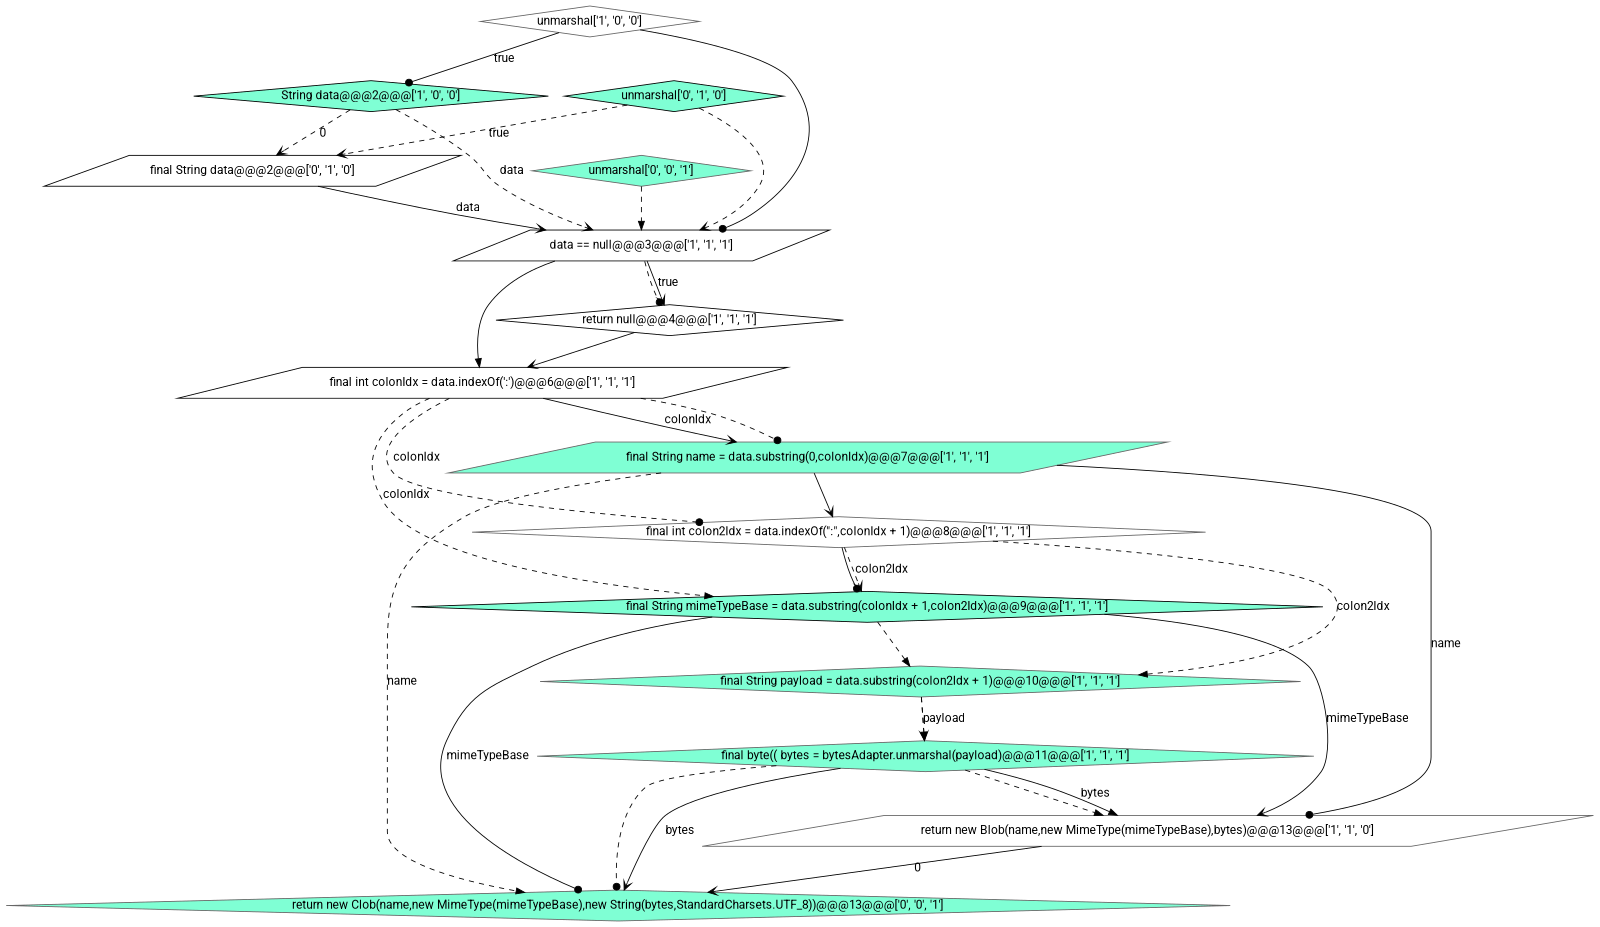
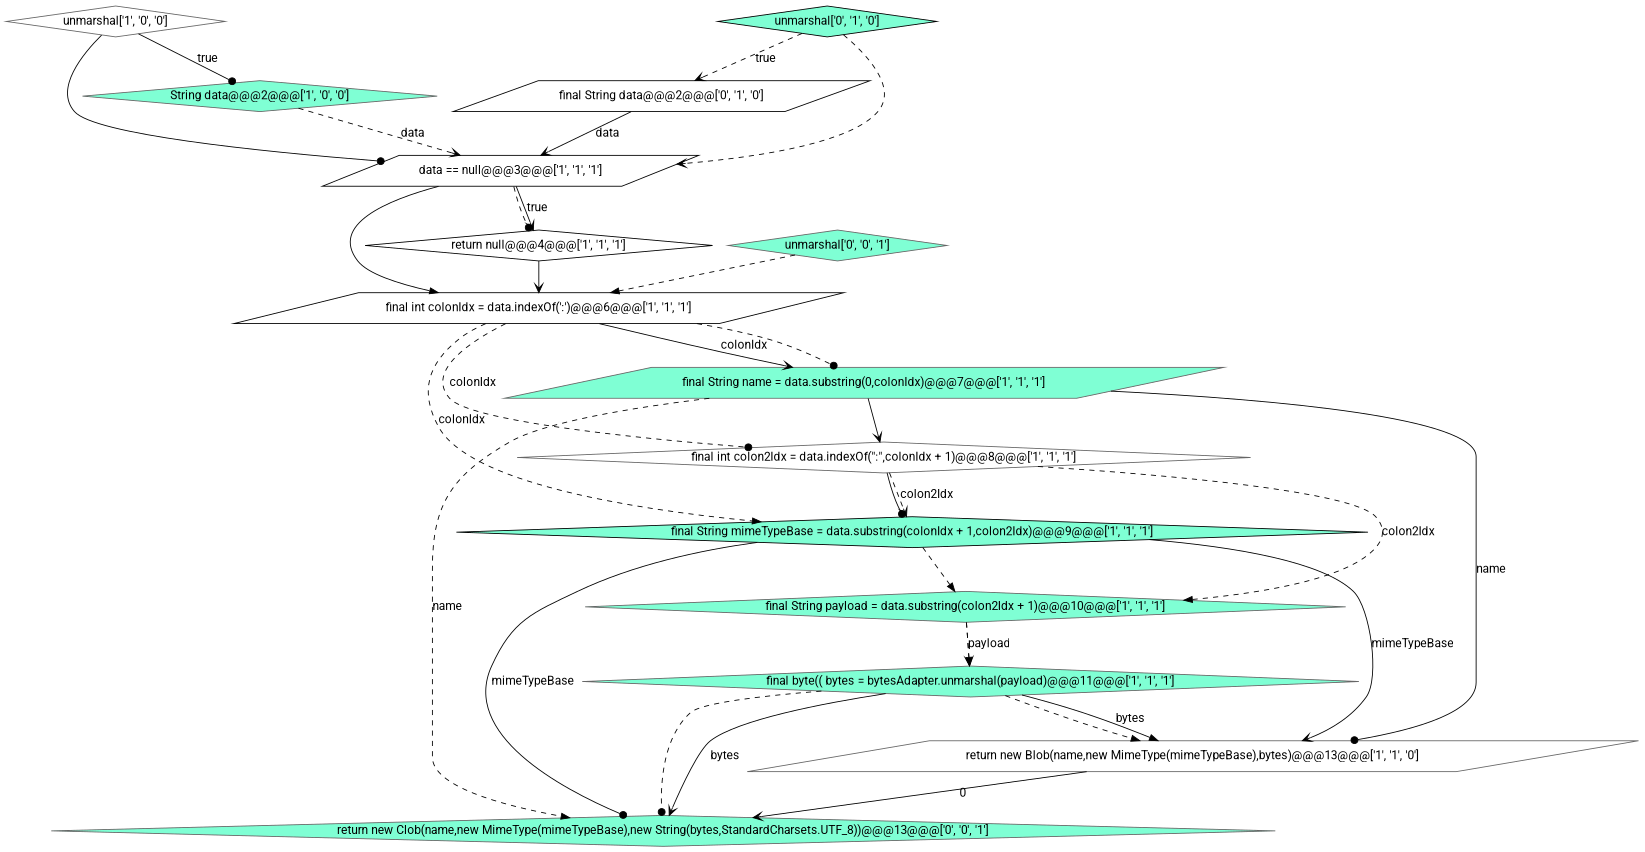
node "String data@@@2@@@['1', '0', '0']": color black -> gray40
edge "String data@@@2@@@['1', '0', '0']" -> "final String data@@@2@@@['0', '1', '0']": removed, label "0"
edge "unmarshal['0', '0', '1']" -> "data == null@@@3@@@['1', '1', '1']": now "unmarshal['0', '0', '1']" -> "final int colonIdx = data.indexOf(':')@@@6@@@['1', '1', '1']"
